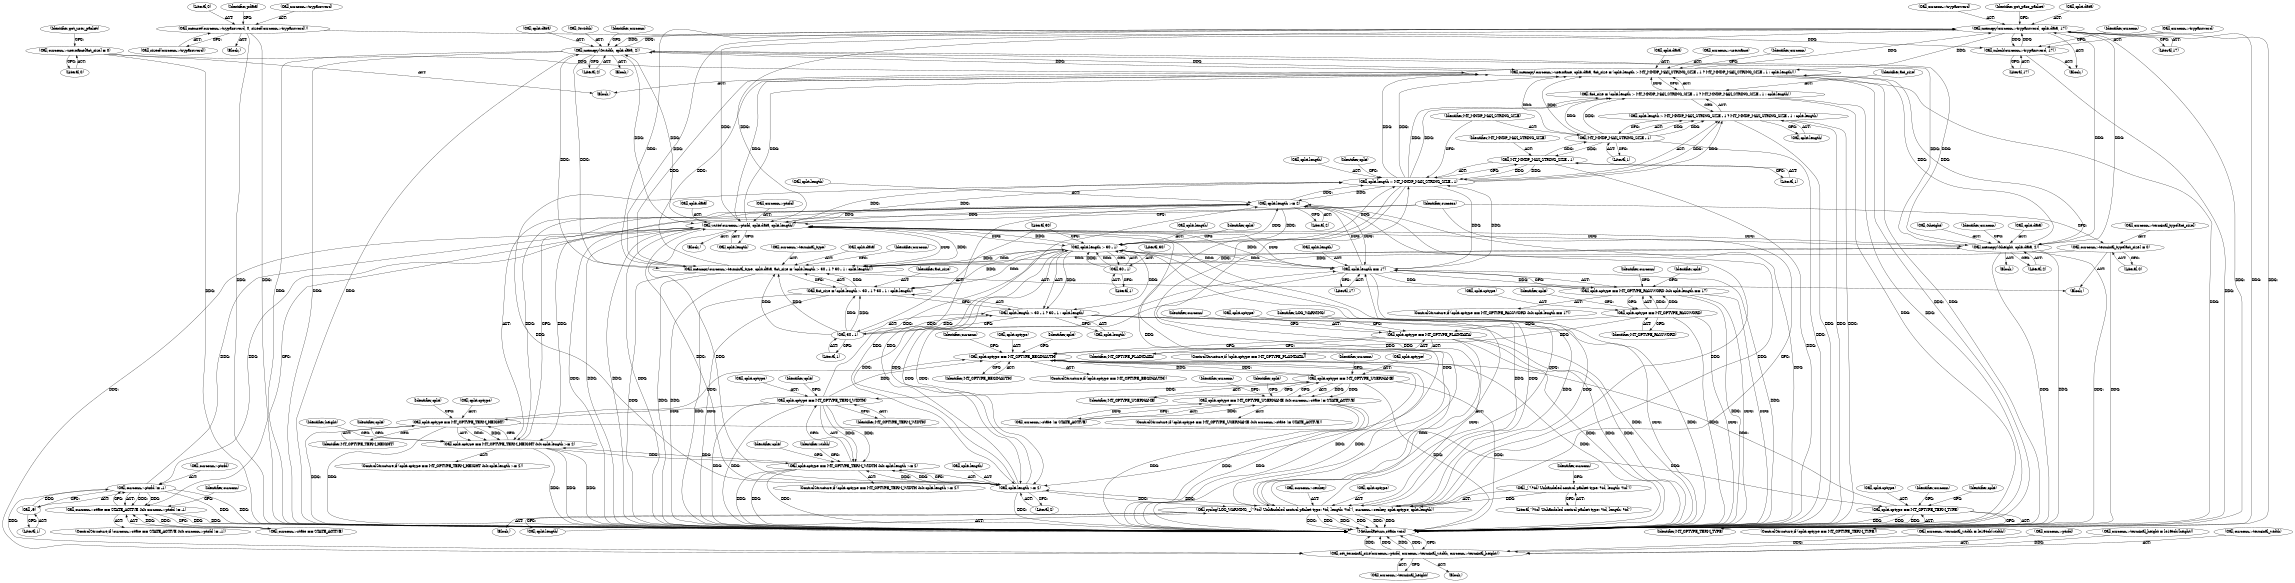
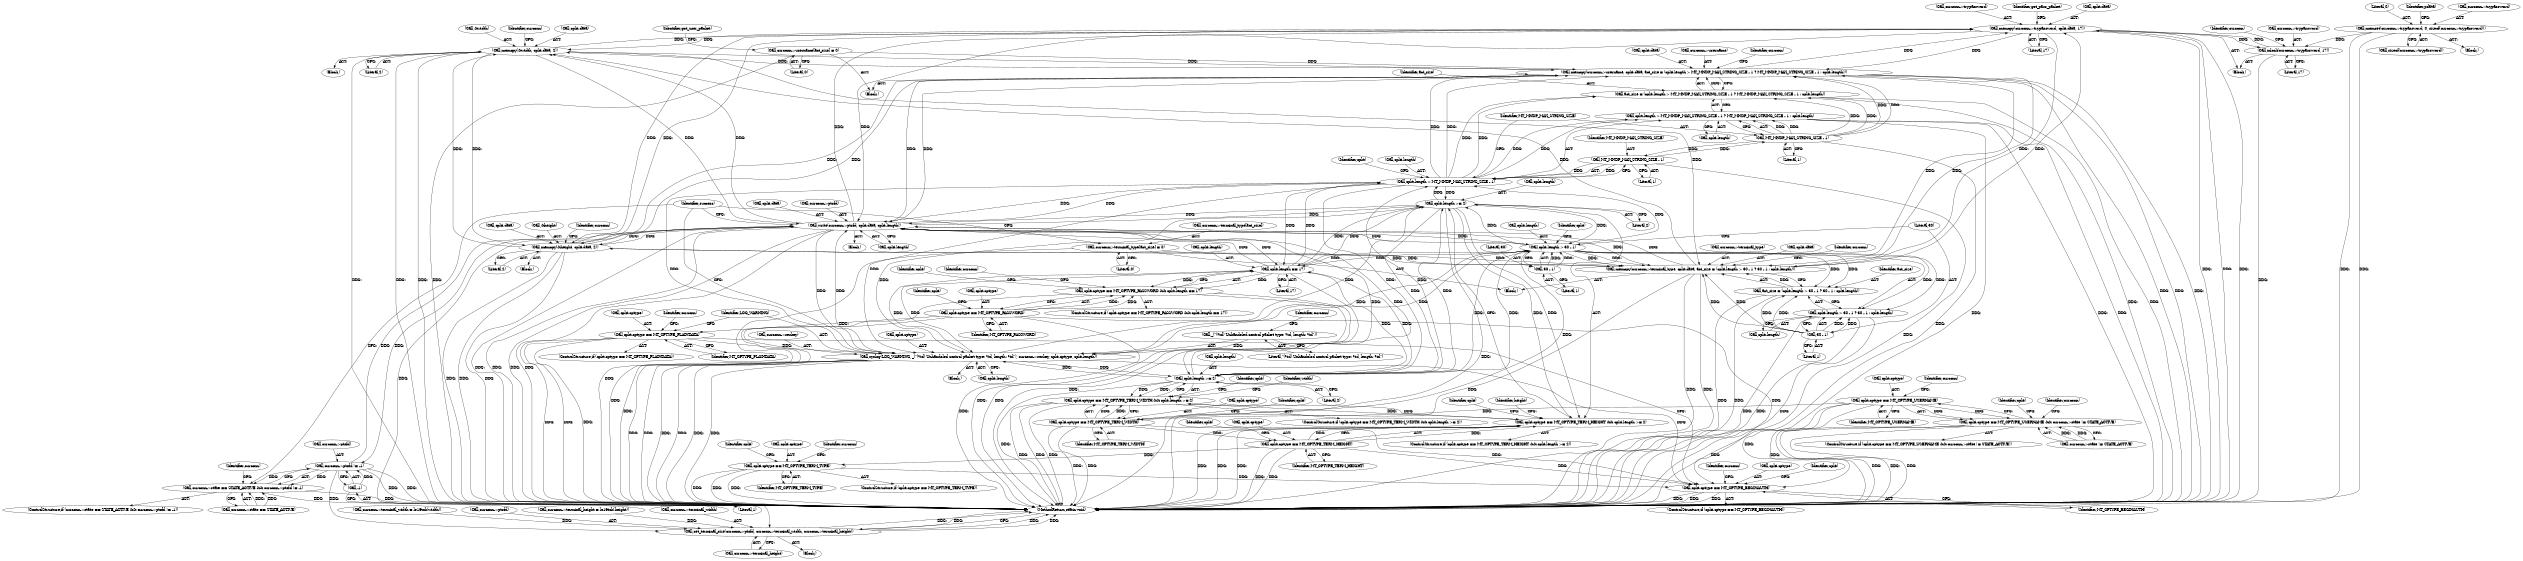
edge "(Call,cpkt.cptype == MT_CPTYPE_BEGINAUTH)" -> "(Call,cpkt.cptype == MT_CPTYPE_USERNAME)": removed, label "DDG:"
node "(Call,-9)": label "(Call,-9)" -> "(Call,-1)"
